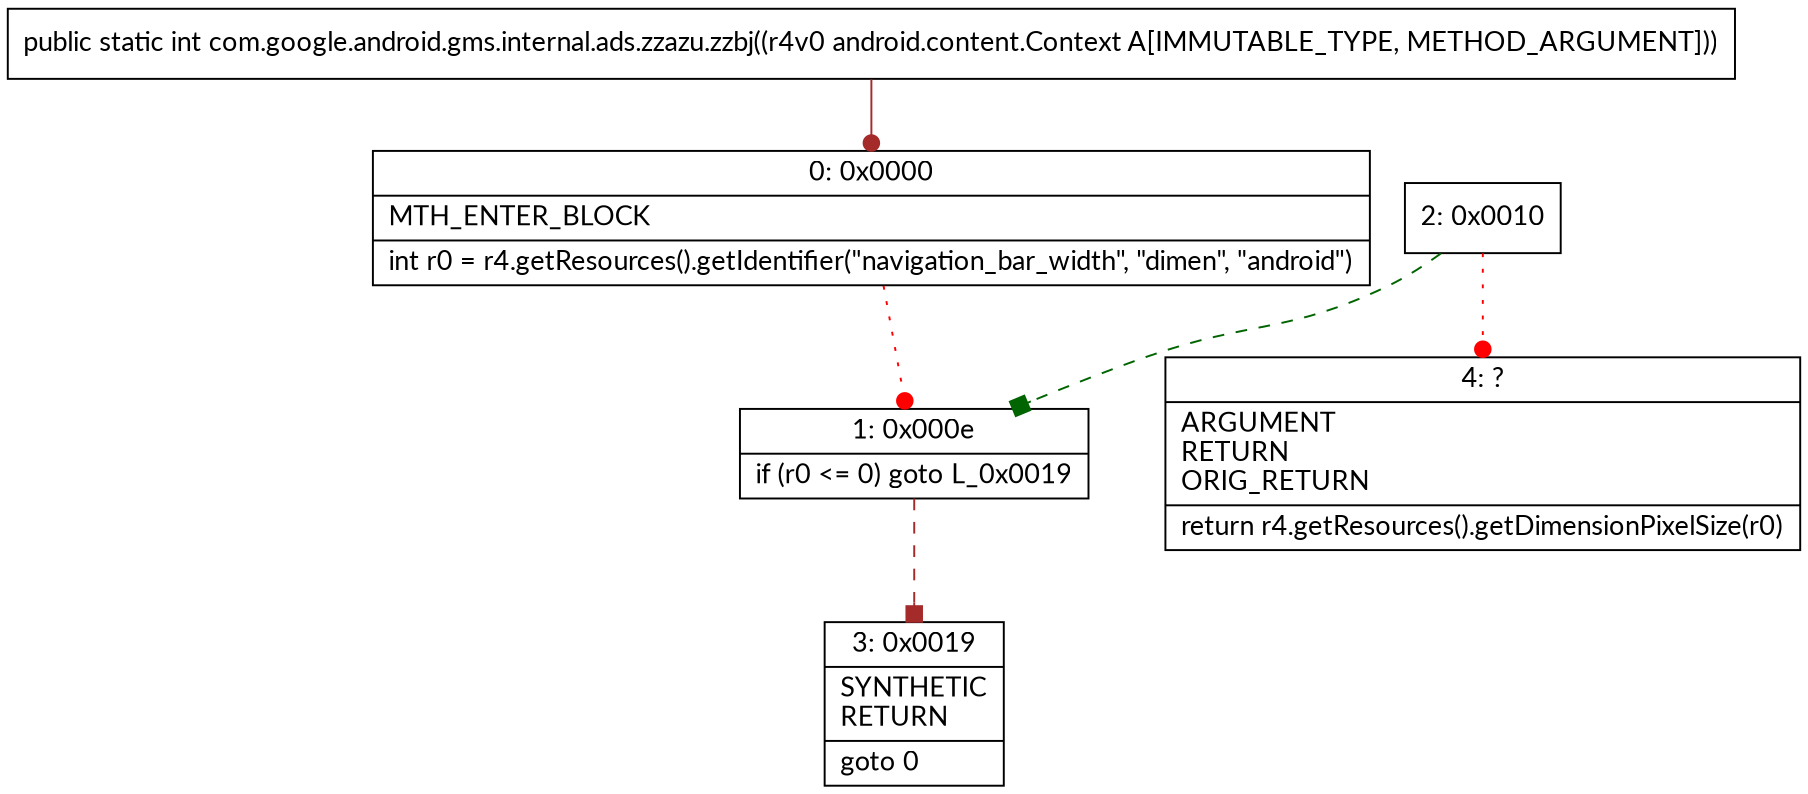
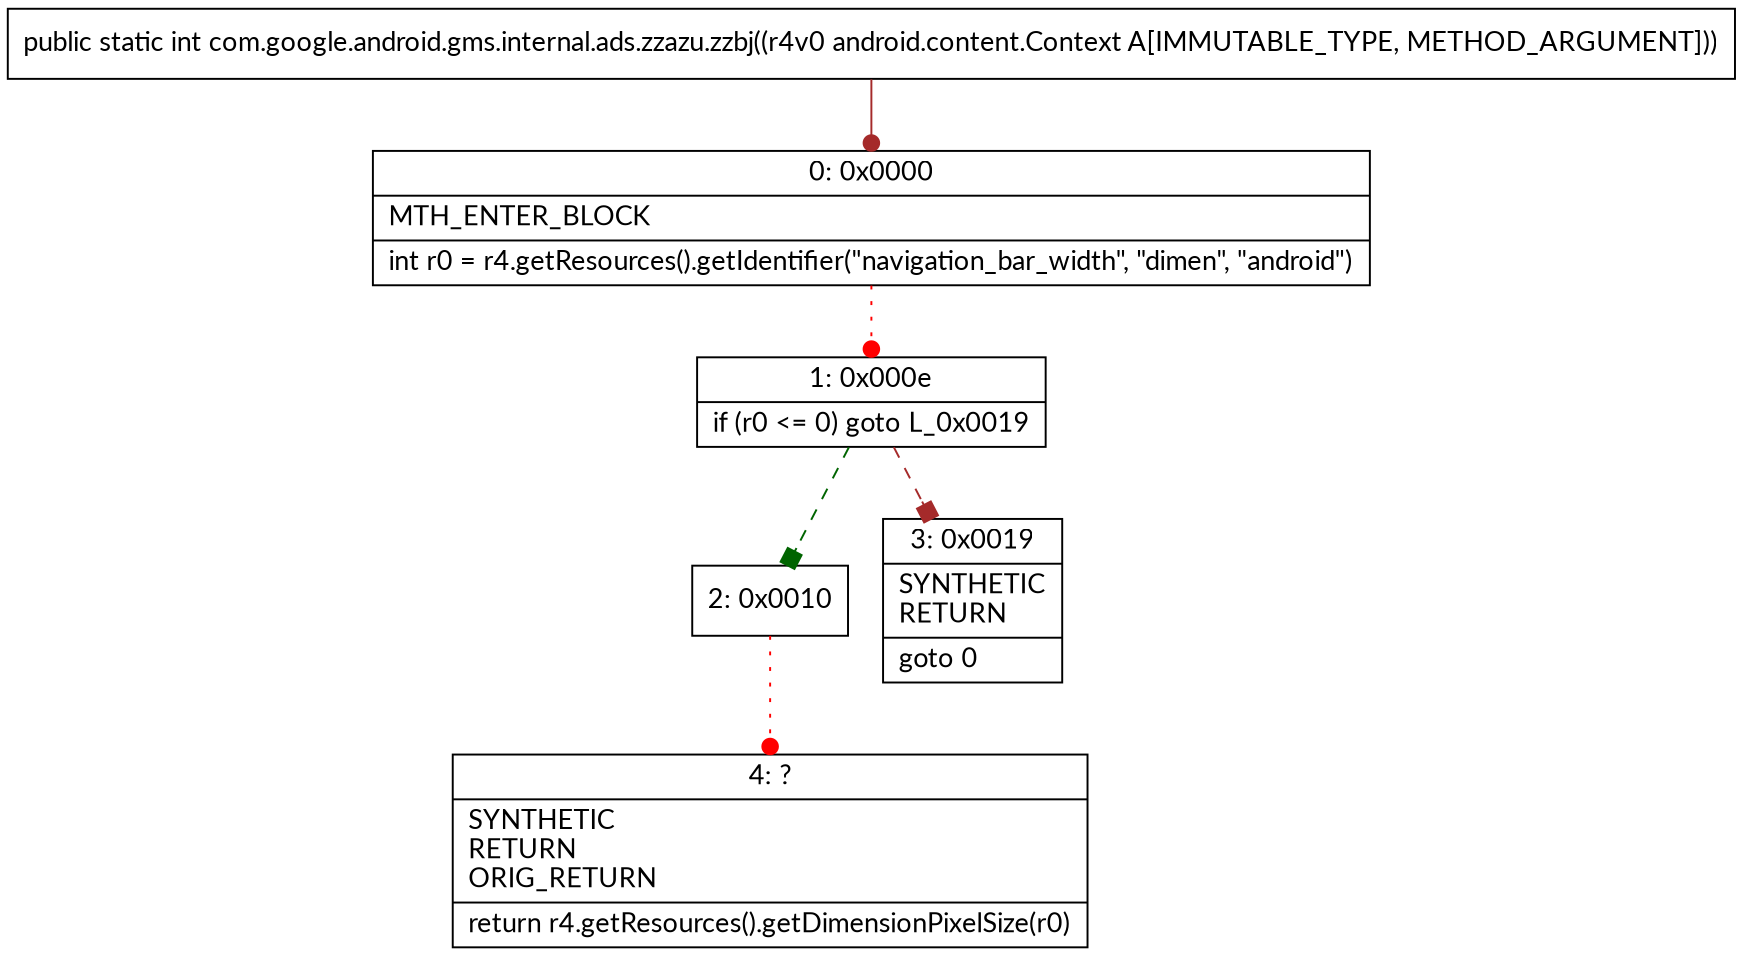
edge "2: 0x0010" -> "1: 0x000e": reversed
node "4: ?": text "ARGUMENT" -> "SYNTHETIC"
